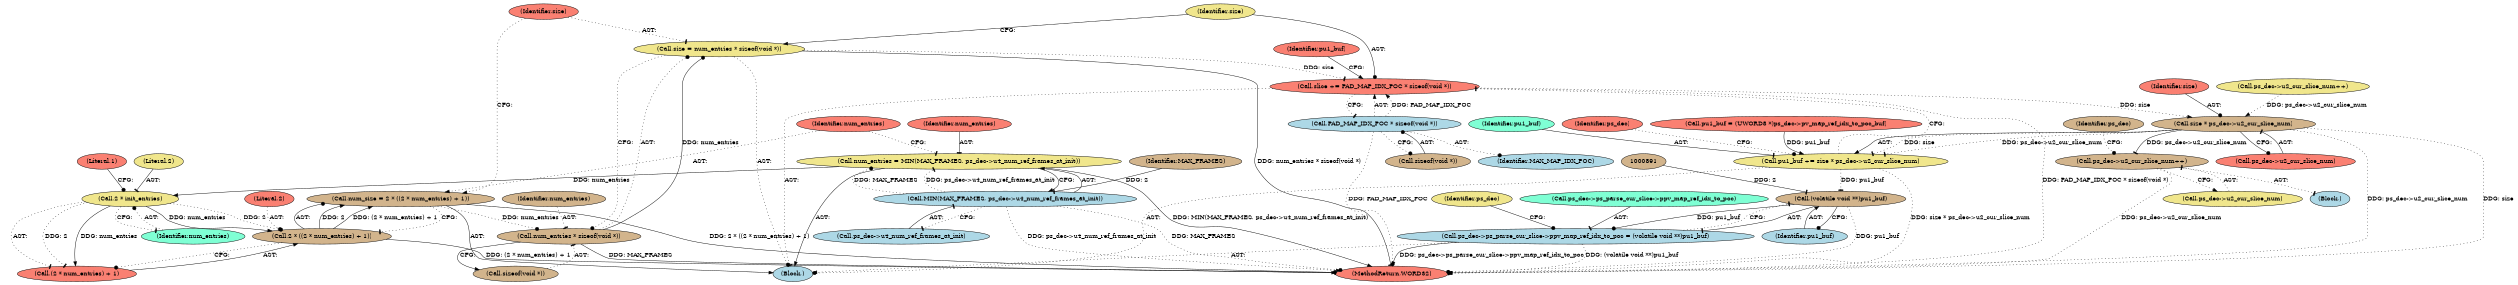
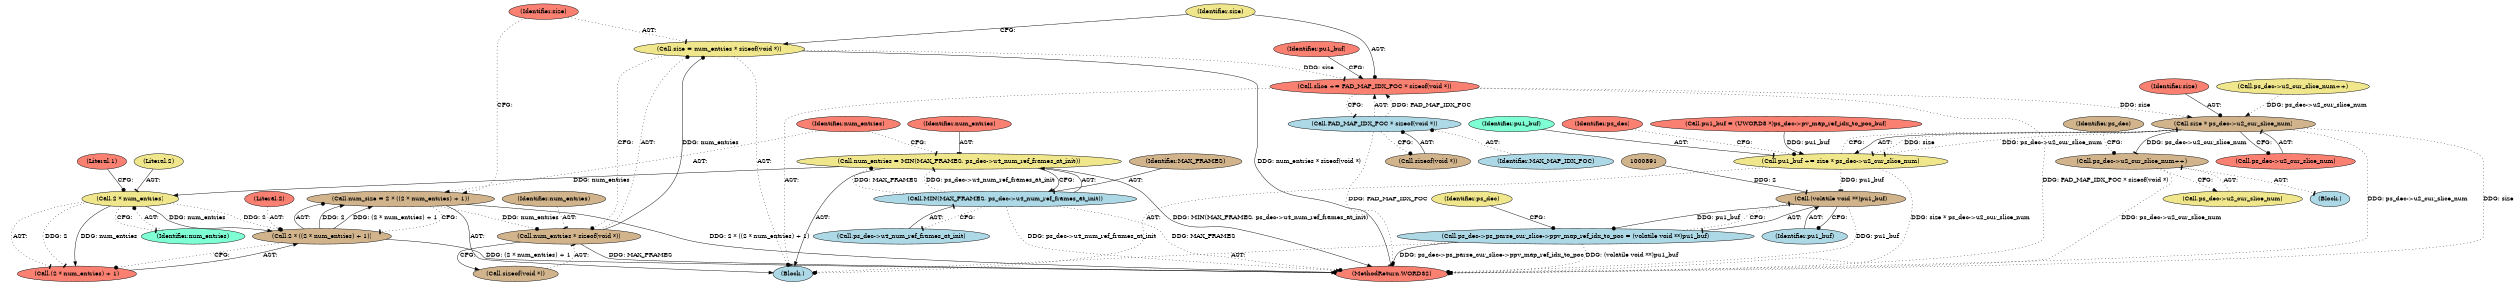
edge "(Call,pu1_buf += size * ps_dec->u2_cur_slice_num)" -> "(Call,slice += PAD_MAP_IDX_POC * sizeof(void *))": now "(Call,pu1_buf += size * ps_dec->u2_cur_slice_num)" -> "(Call,size * ps_dec->u2_cur_slice_num)"
edge "(Call,PAD_MAP_IDX_POC * sizeof(void *))" -> "(Identifier,MAX_MAP_IDX_POC)": reversed
edge "(Identifier,MAX_FRAMES)" -> "(Call,MIN(MAX_FRAMES, ps_dec->u4_num_ref_frames_at_init))": label "DDG: 2" -> "AST: "
node "(Call,2 * init_entries)": label "(Call,2 * init_entries)" -> "(Call,2 * num_entries)"
node "(Call,ps_dec->ps_parse_cur_slice->ppv_map_ref_idx_to_poc)": removed
